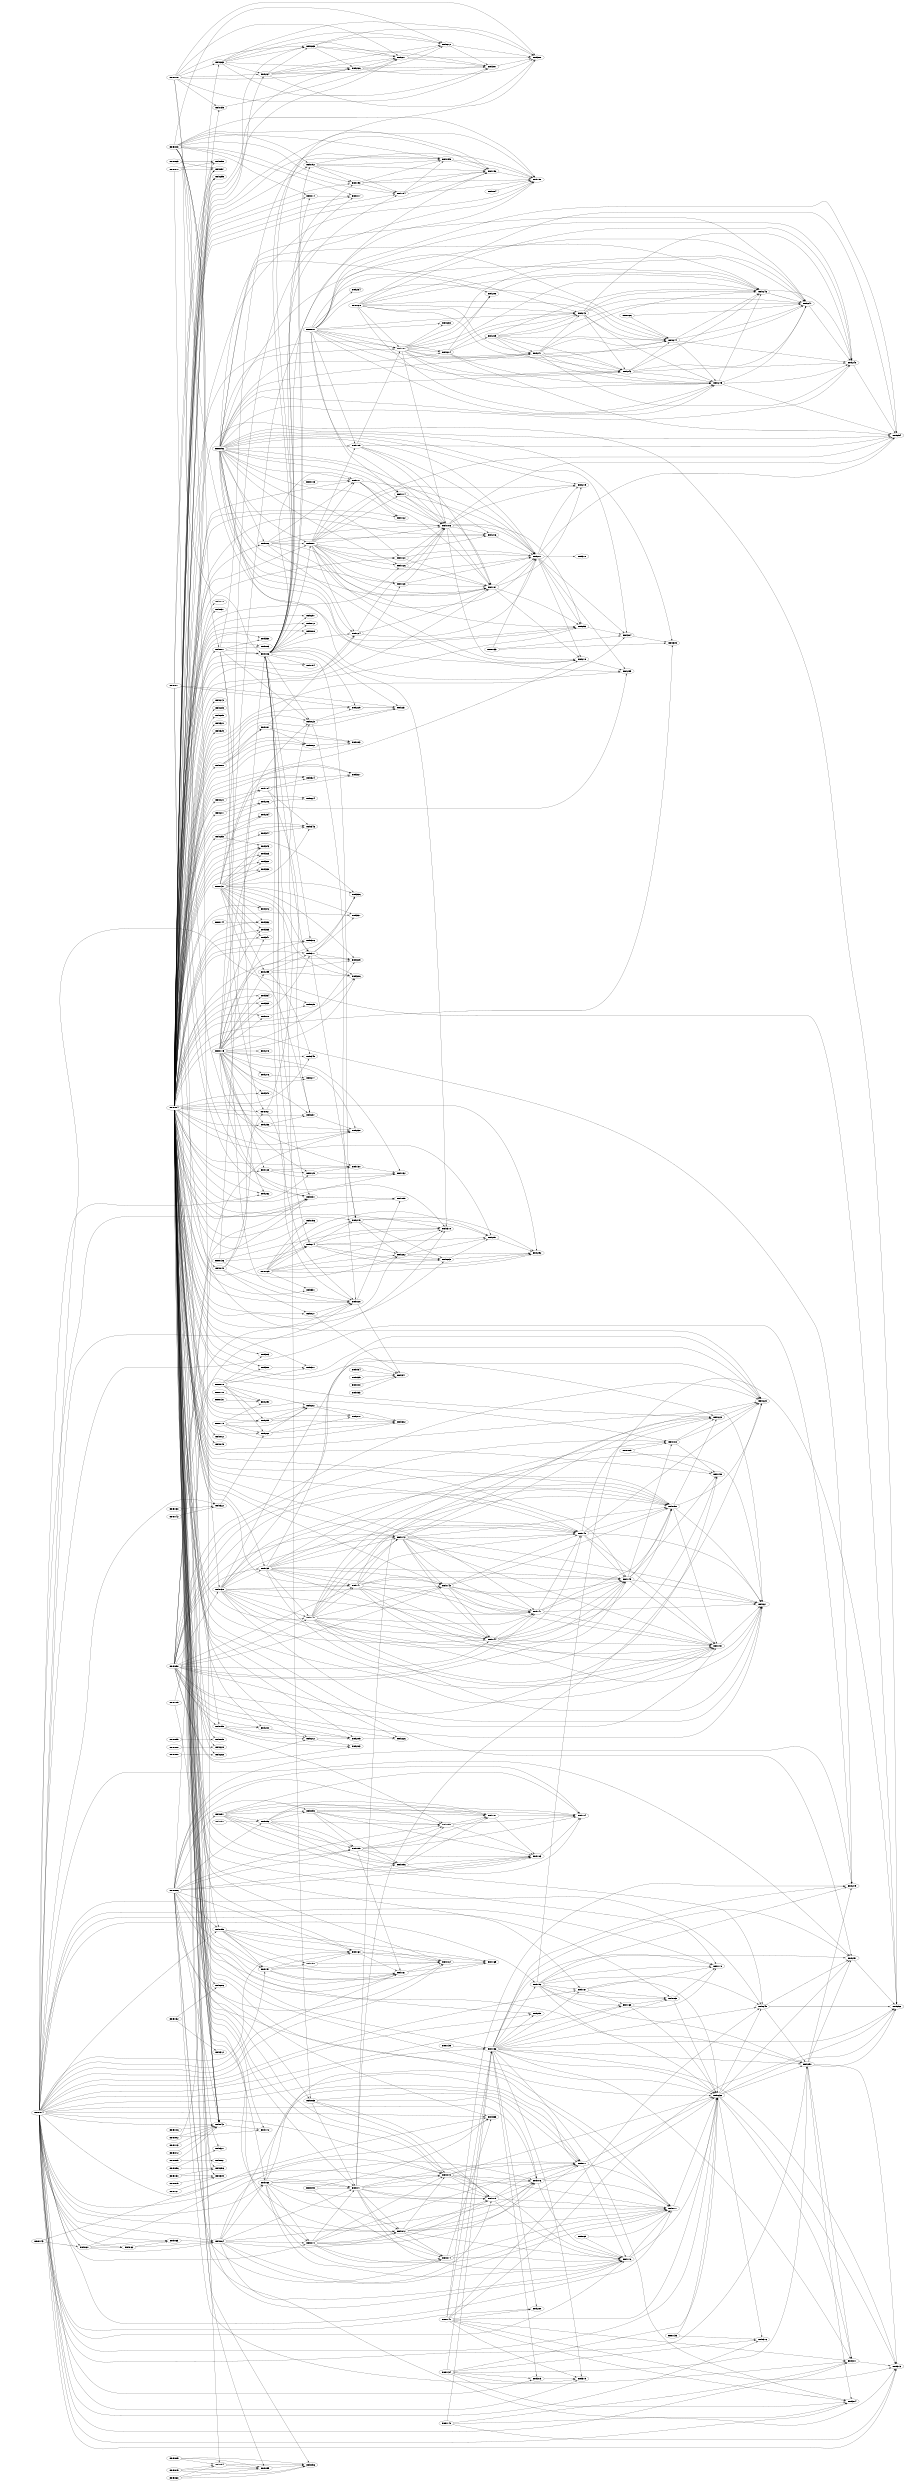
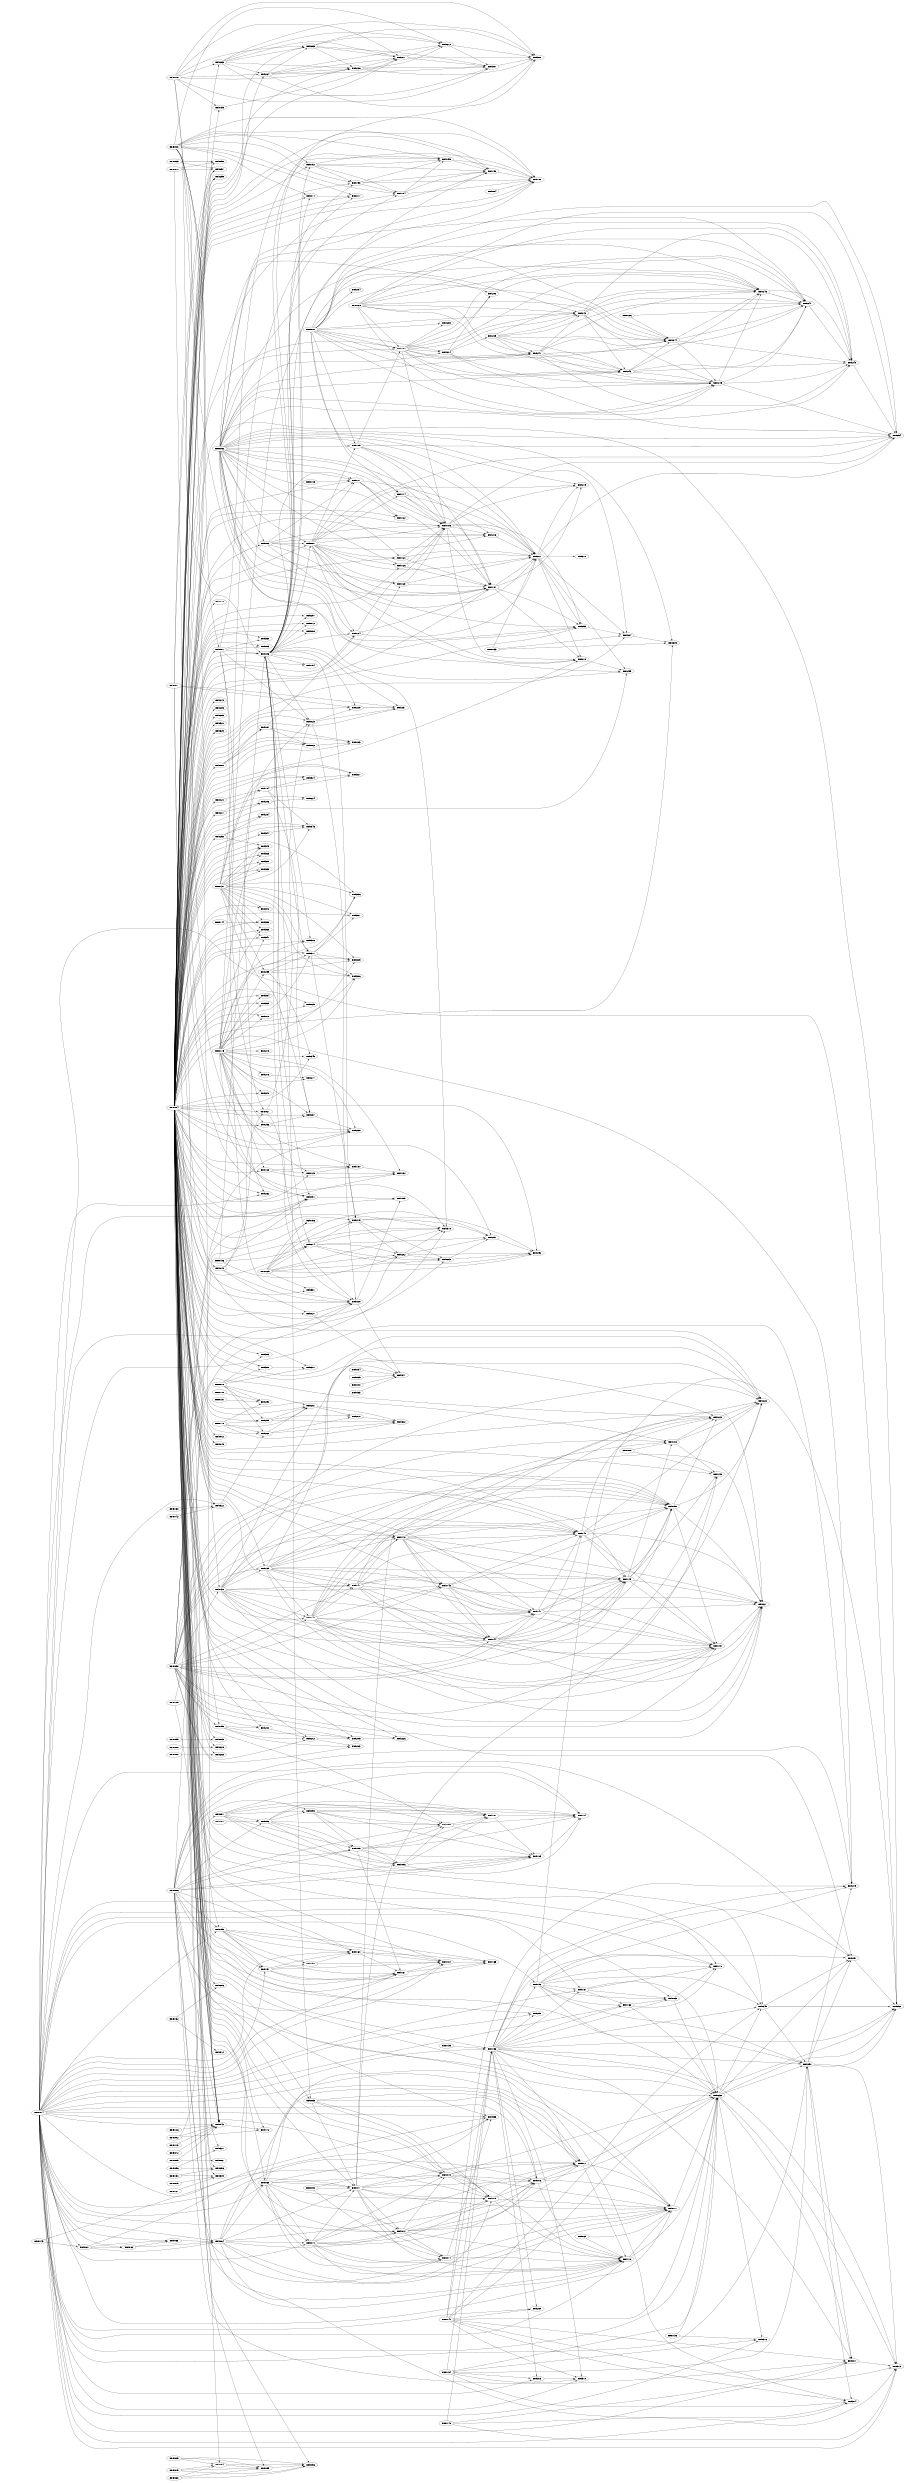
node "QDi_037": removed
edge "QDi_070" -> "QDi_176": added
